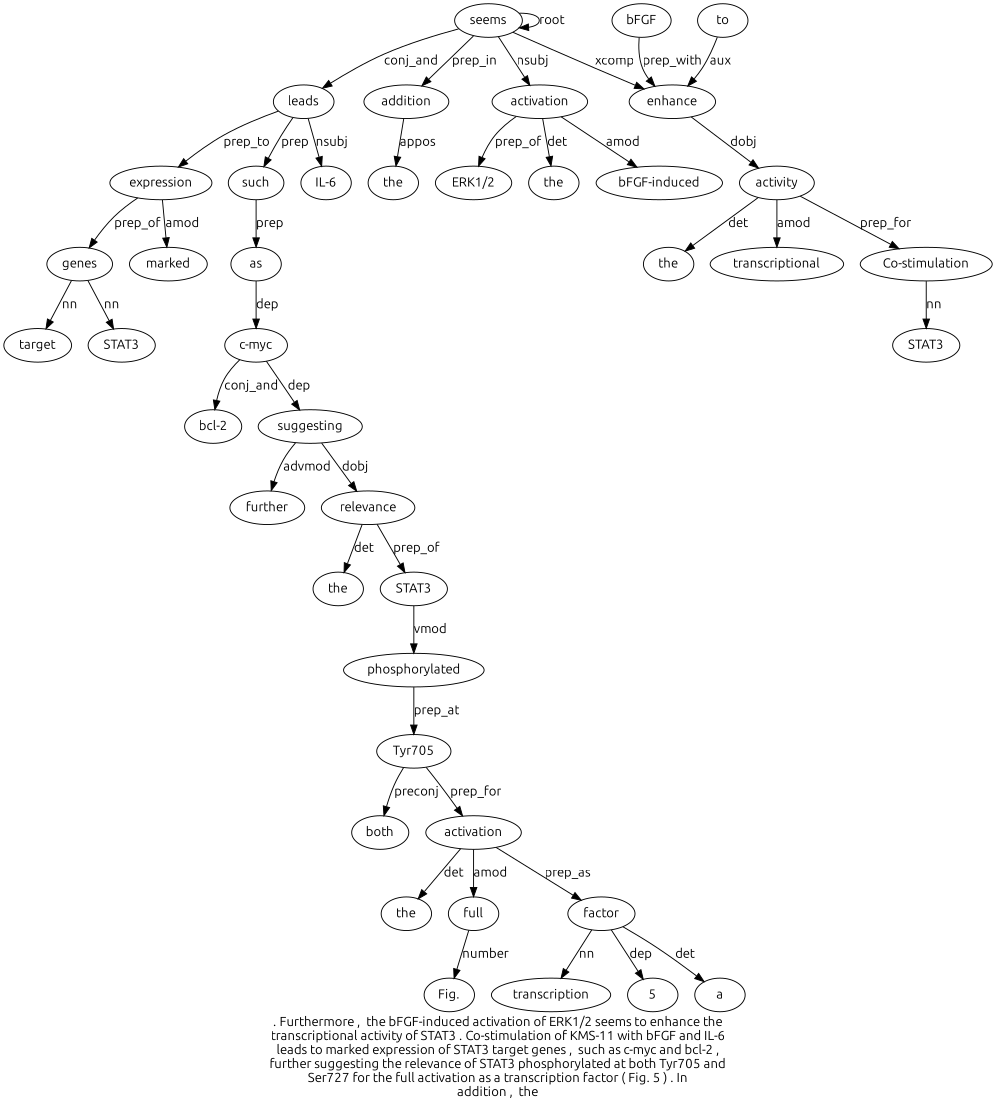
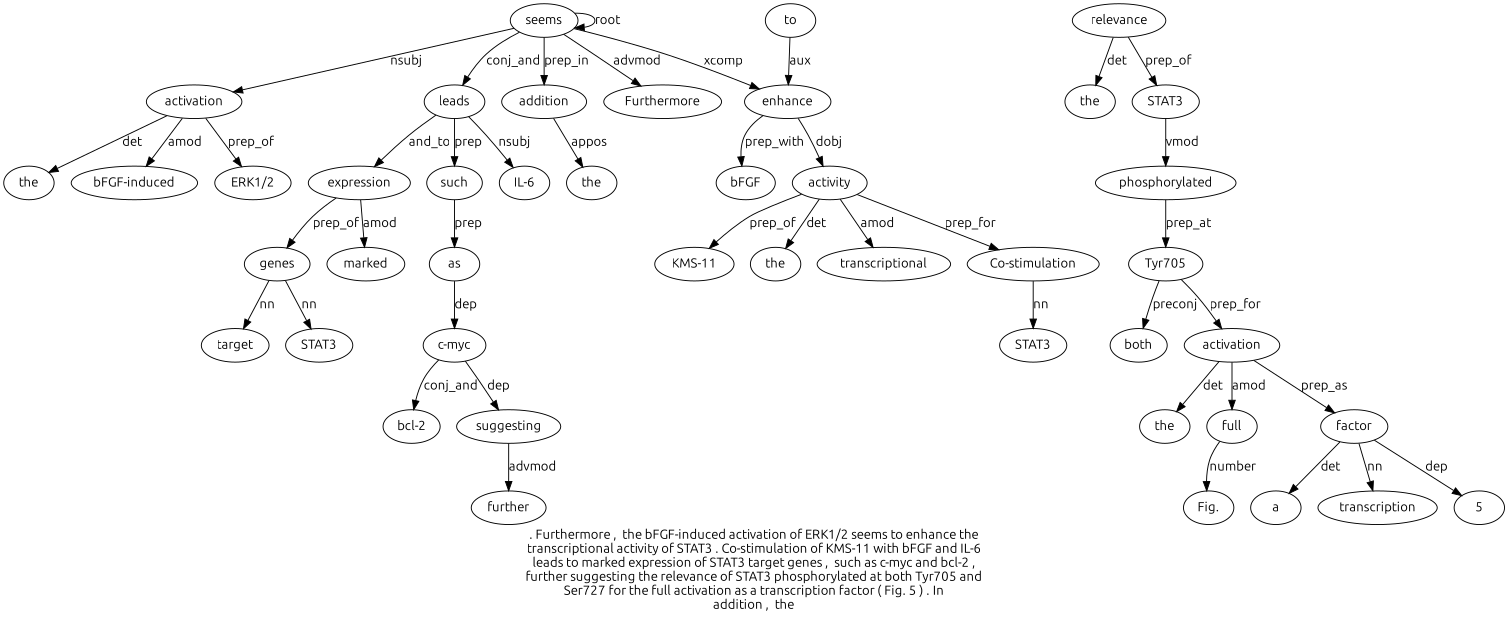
edge "bFGF" -> "enhance": reversed
node "Furthermore": added
edge "leads" -> "expression": label "prep_to" -> "and_to"
node "KMS-11": added
edge "suggesting" -> "relevance": removed, label "dobj"
